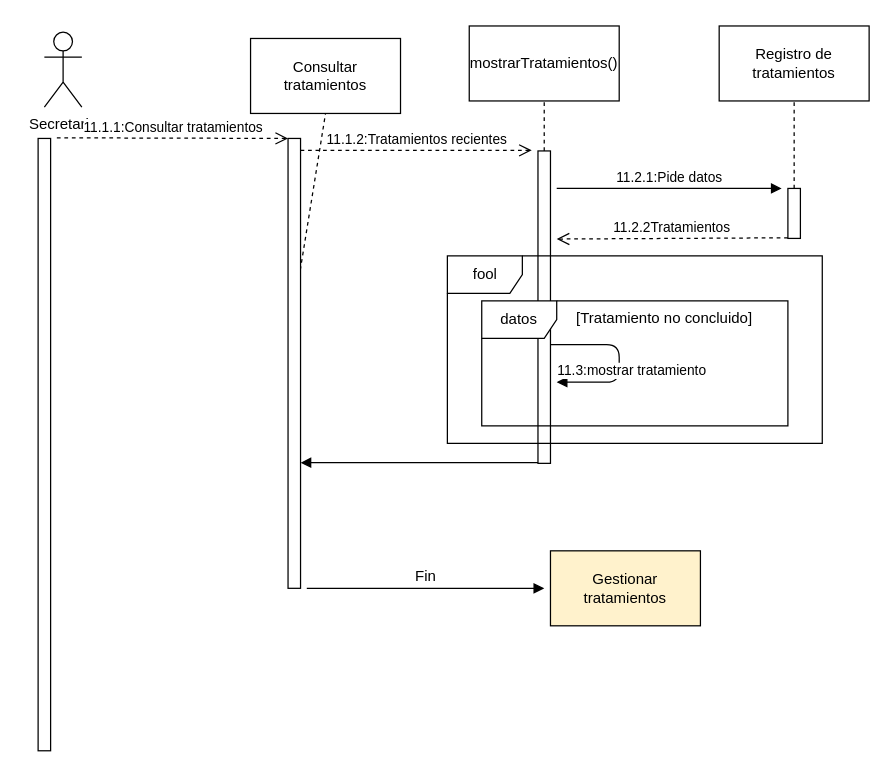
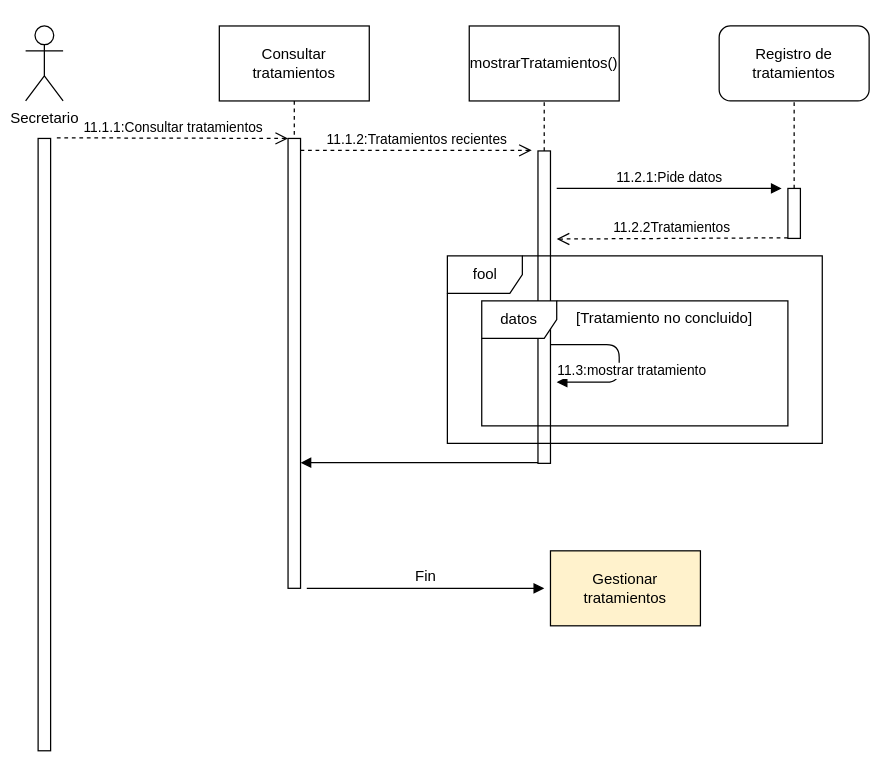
node "Registro de tratamientos": shape rectangle -> rounded rectangle
node "Secretario": moved (63, 69) -> (44, 63)
node "Consultar tratamientos": moved (326, 76) -> (294, 63)
